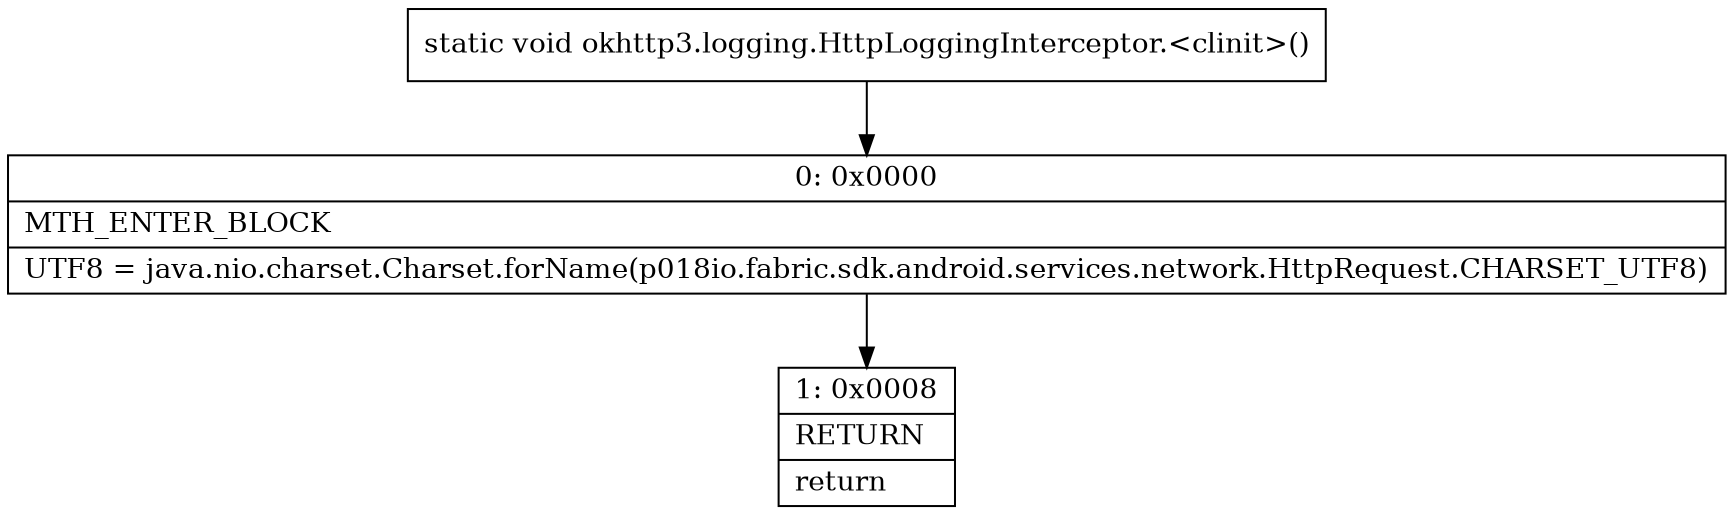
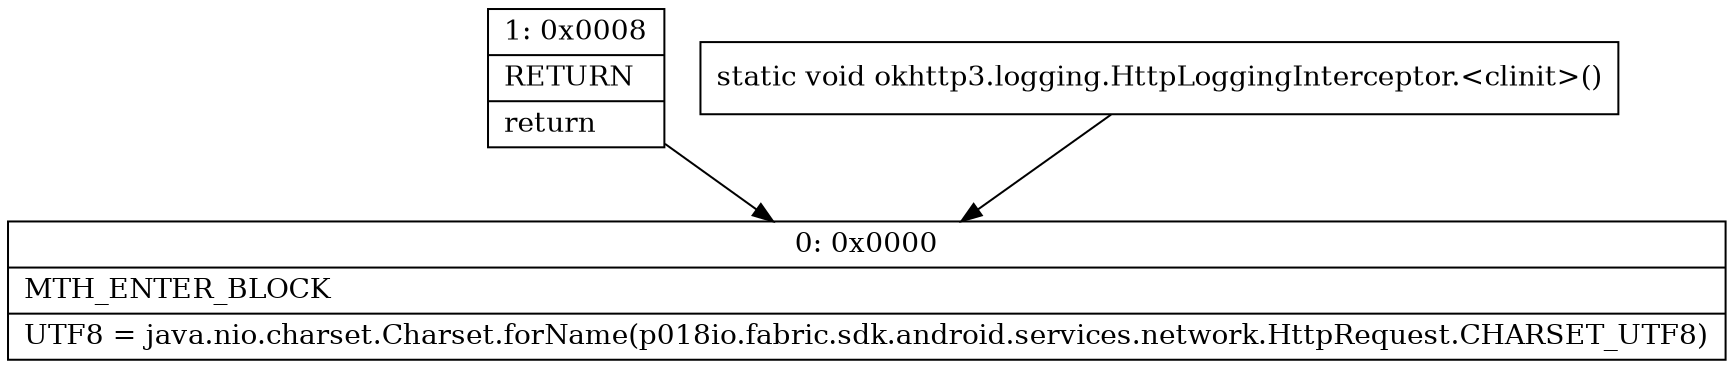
edge "0: 0x0000" -> "1: 0x0008": reversed
